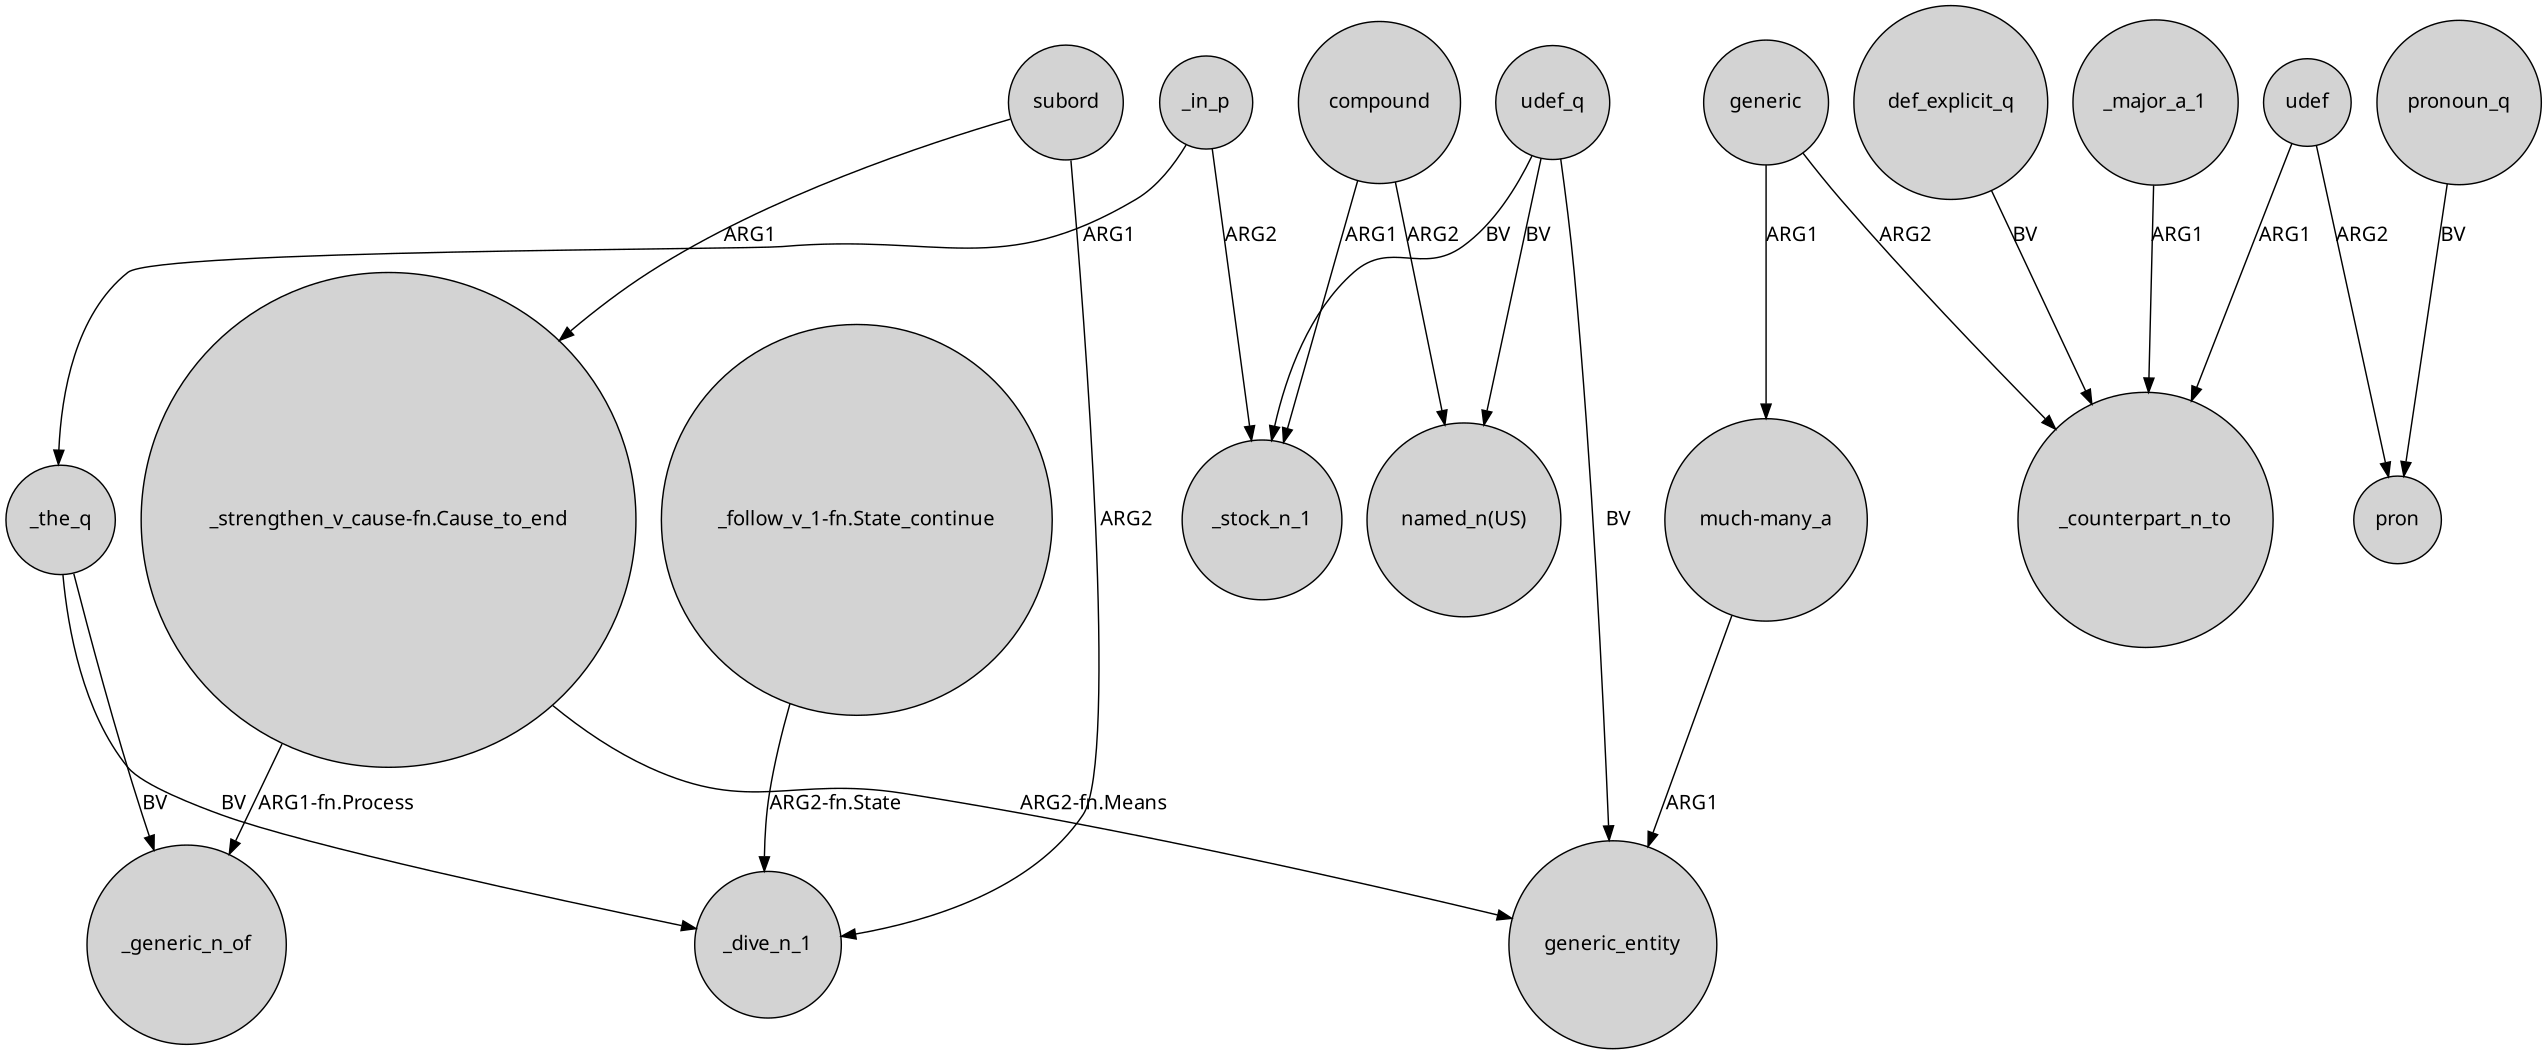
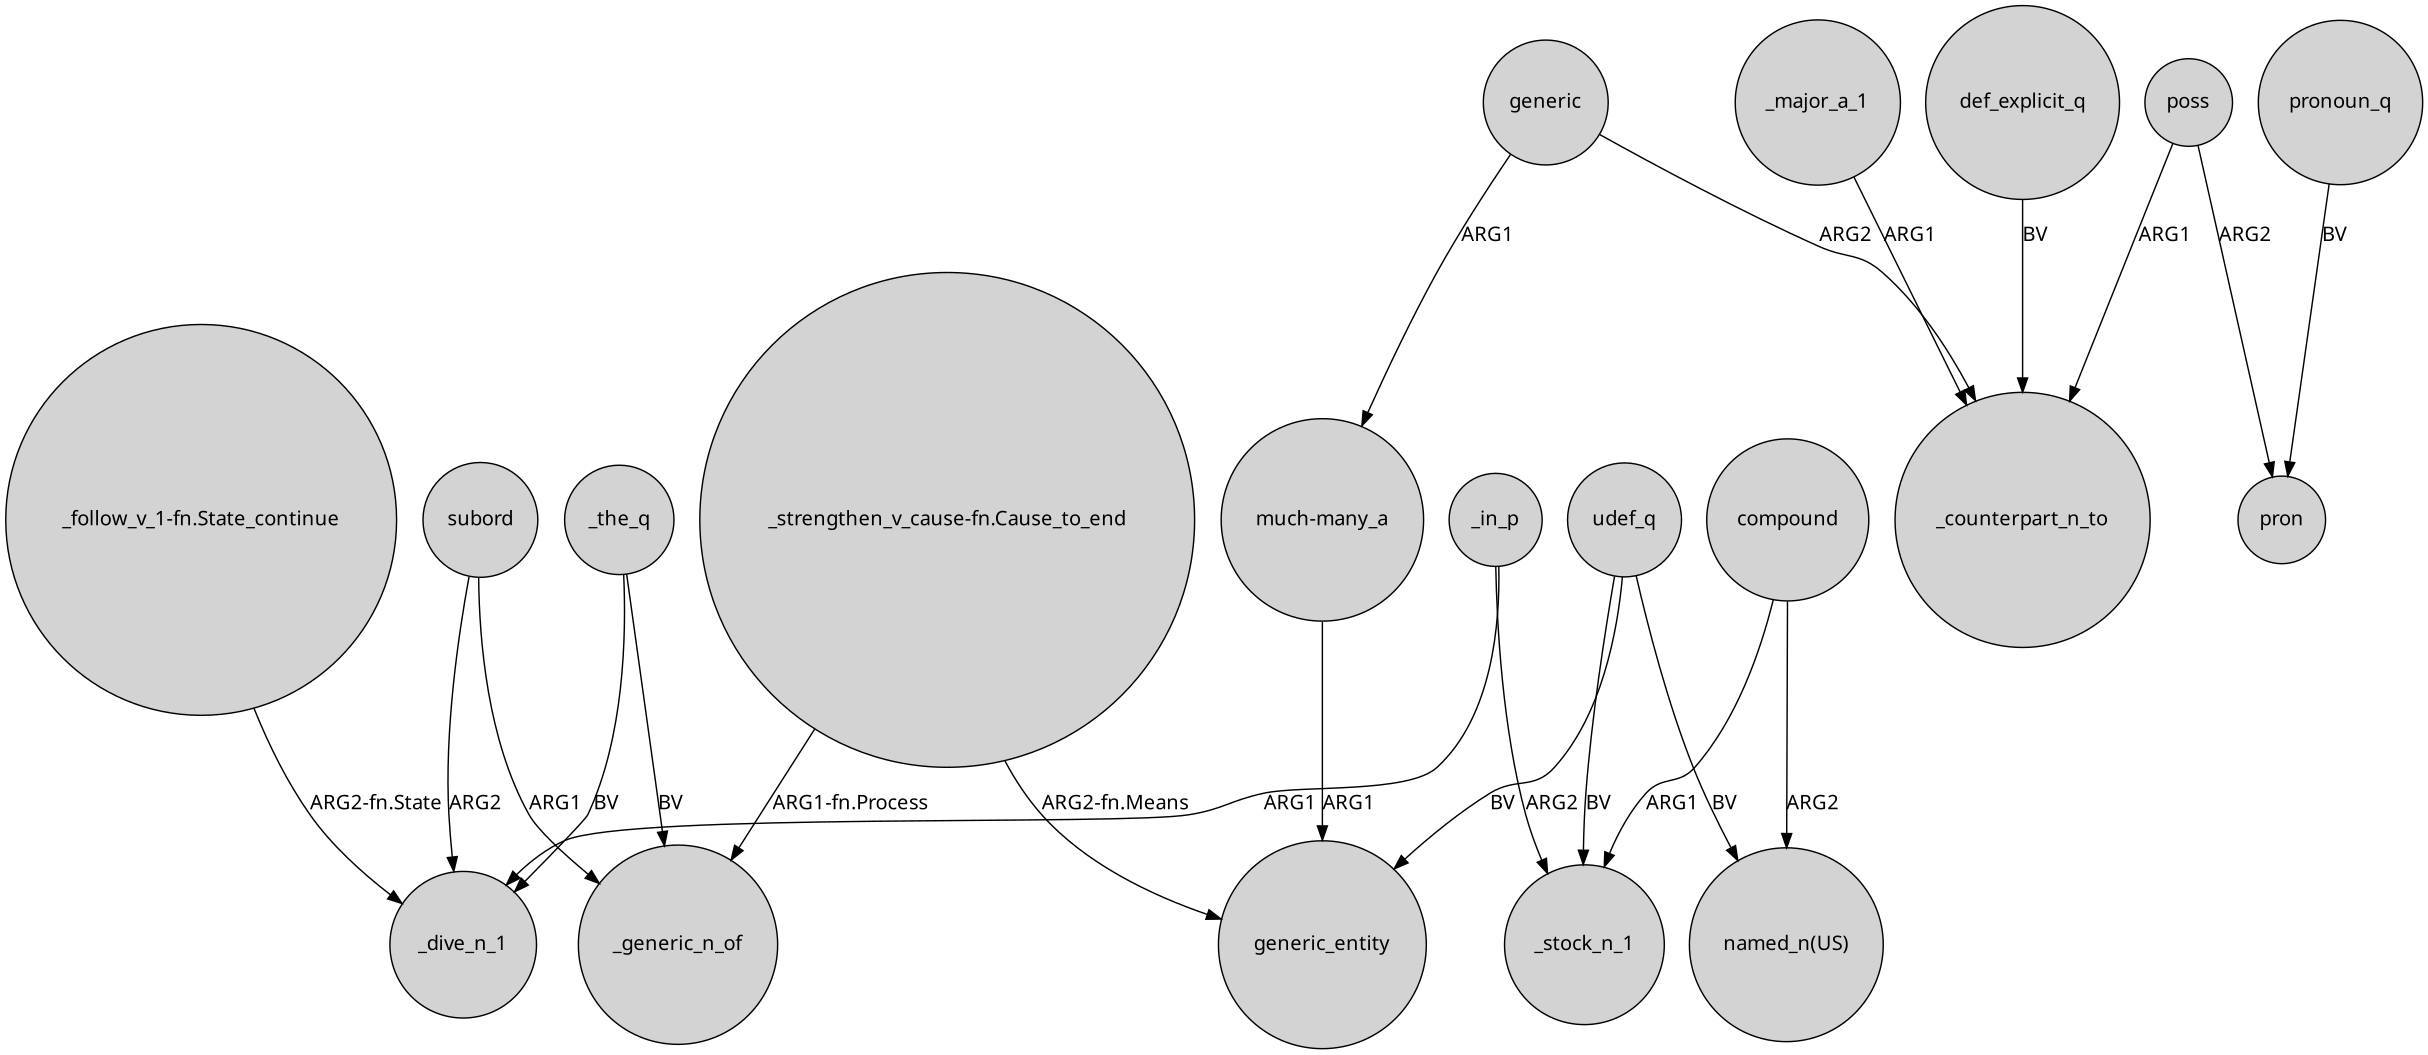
node "udef": label "udef" -> "poss"
edge "subord" -> "_strengthen_v_cause-fn.Cause_to_end": now "subord" -> "_generic_n_of"
edge "_in_p" -> "_the_q": now "_in_p" -> "_dive_n_1"
